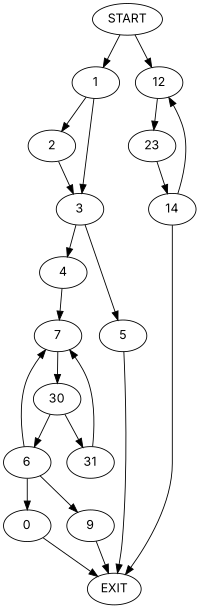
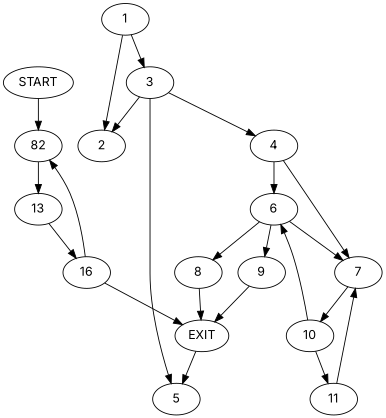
edge "START" -> "1": removed
node "12": label "12" -> "82"
node "23": label "23" -> "13"
edge "4" -> "6": added
edge "2" -> "3": reversed
node "14": label "14" -> "16"
node "30": label "30" -> "10"
edge "5" -> "EXIT": reversed
node "31": label "31" -> "11"
node "0": label "0" -> "8"
